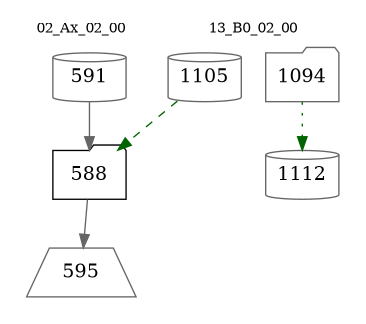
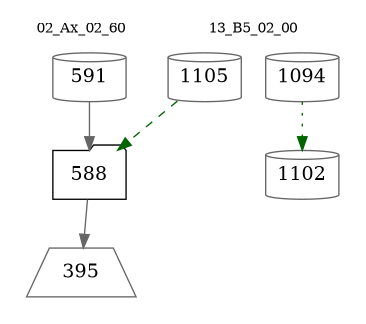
cluster "02_Ax_02_00": label "02_Ax_02_00" -> "02_Ax_02_60"
cluster "13_B0_02_00": label "13_B0_02_00" -> "13_B5_02_00"
node "1094": shape folder -> cylinder
node "1112": label "1112" -> "1102"
node "595": label "595" -> "395"
